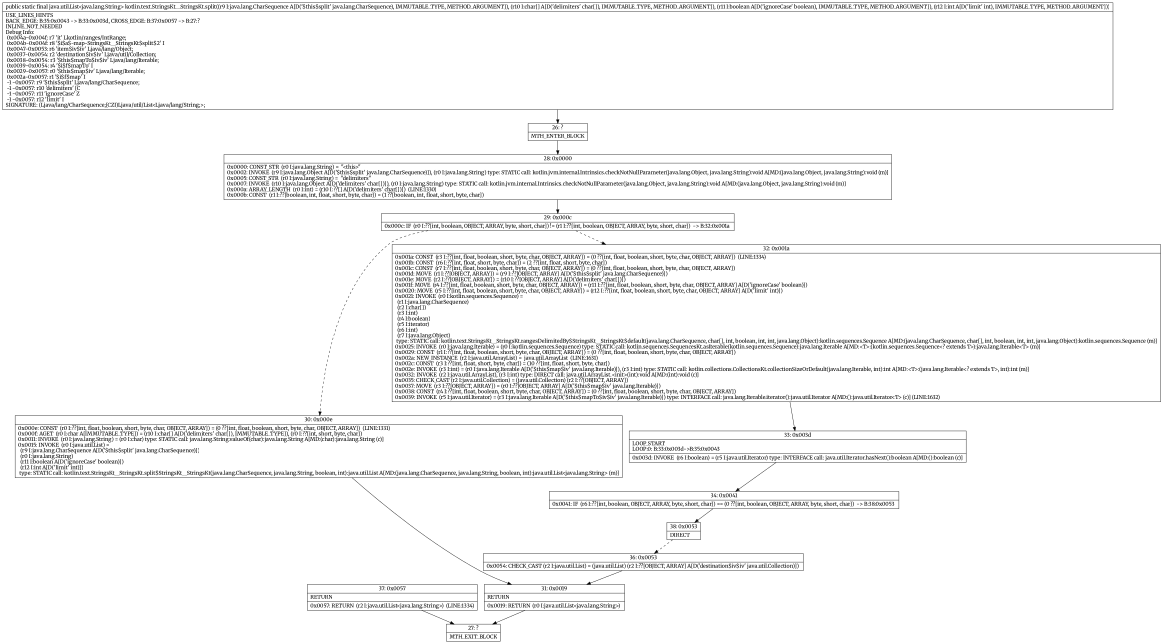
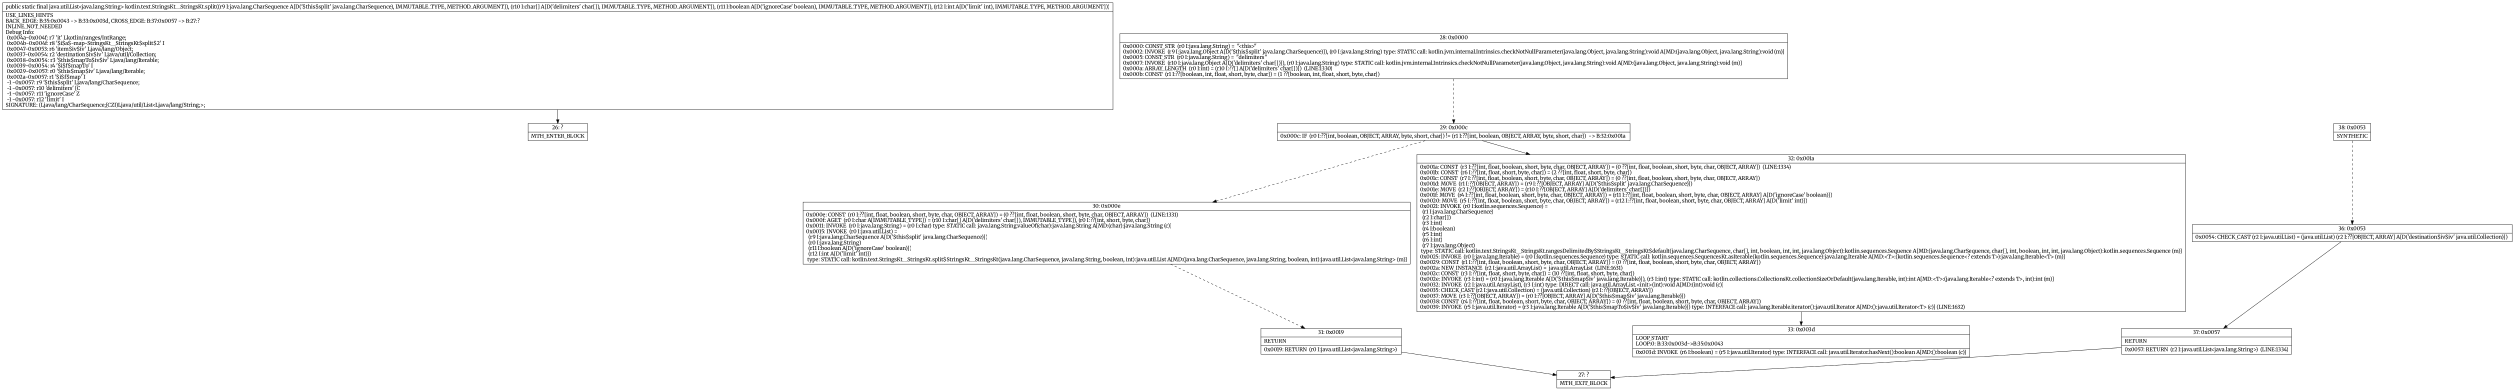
edge "26: ?" -> "28: 0x0000": removed
edge "28: 0x0000" -> "29: 0x000c": style solid -> dashed
edge "29: 0x000c" -> "32: 0x001a": style dashed -> solid
node "32: 0x001a": text "(r5 I:iterator)" -> "(r5 I:int)"
node "34: 0x0041": removed
node "38: 0x0053": text "DIRECT" -> "SYNTHETIC"
edge "30: 0x000e" -> "31: 0x0019": style solid -> dashed
edge "36: 0x0053" -> "31: 0x0019": now "36: 0x0053" -> "37: 0x0057"
